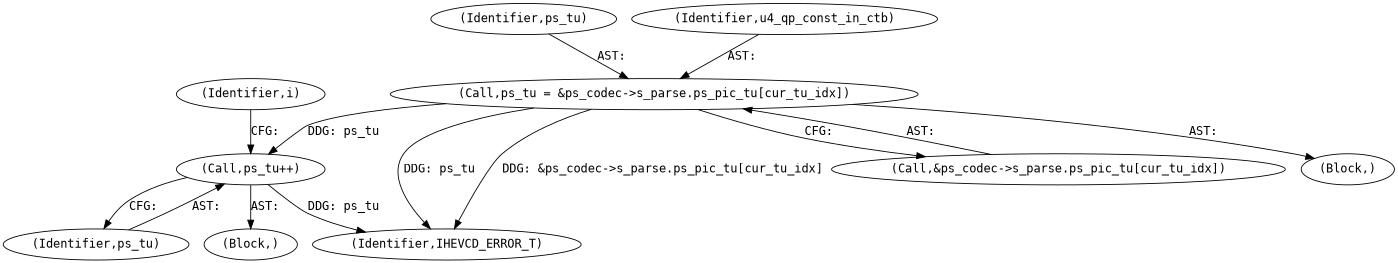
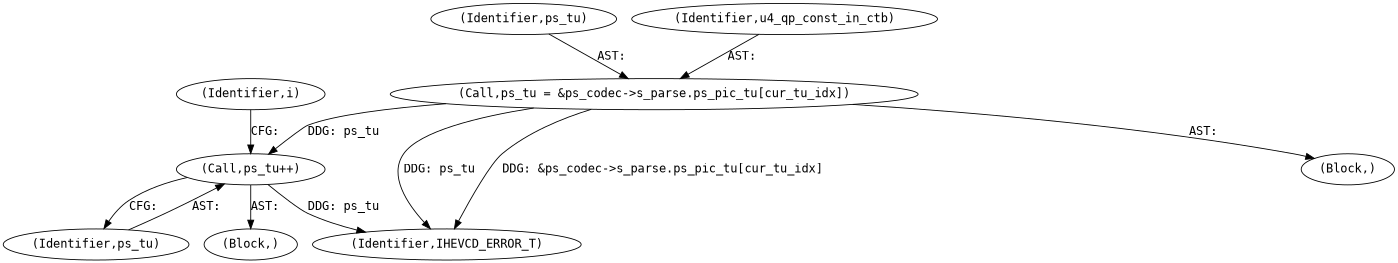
node "(Call,&ps_codec->s_parse.ps_pic_tu[cur_tu_idx])": removed
